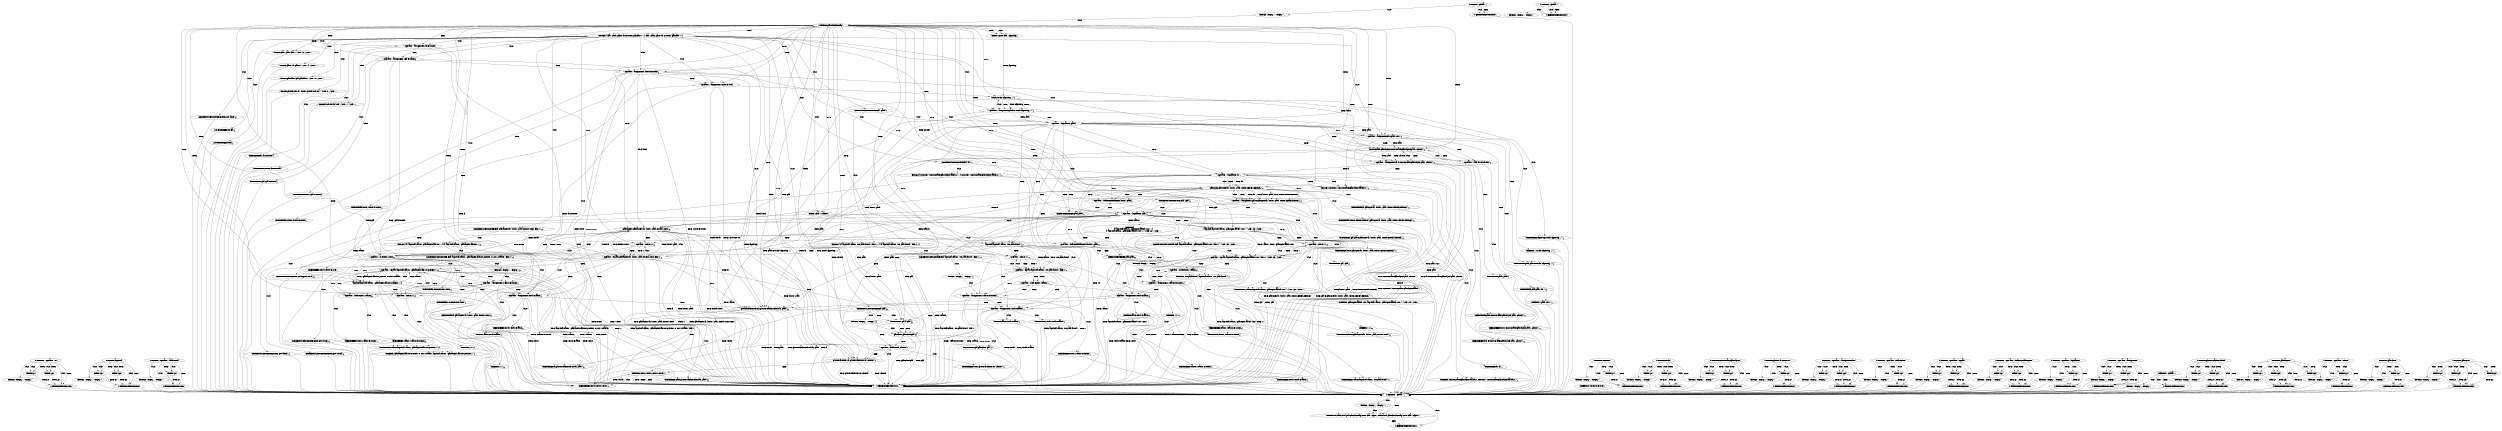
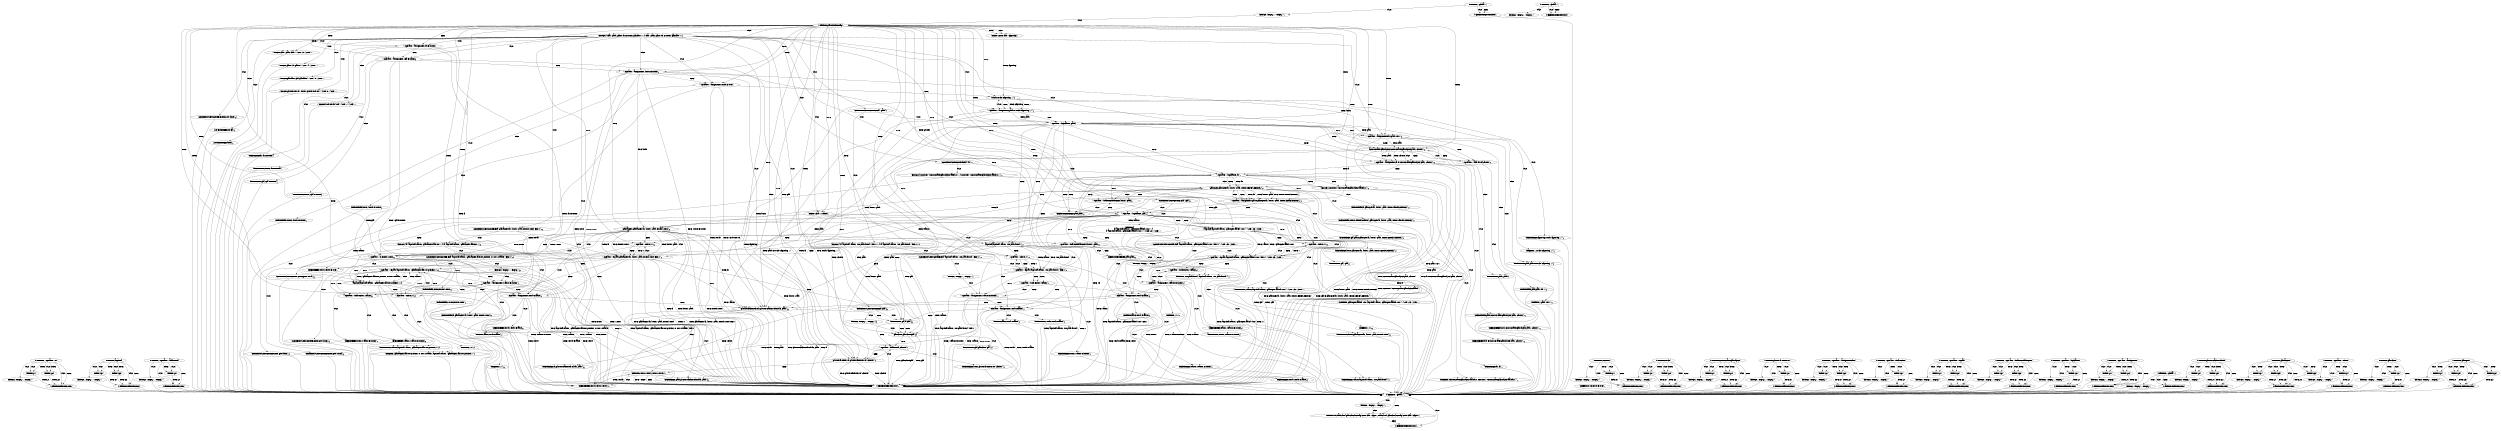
edge "(glfs_access,glfs_access(fs, hosts->path, R_OK|W_OK))" -> "(METHOD,glfs_check_config)": reversed
edge "(<operator>.assignment,result = true)" -> "(IDENTIFIER,result,result = true)": label "CDG: " -> "AST: "
edge "(<operator>.or,R_OK|W_OK)" -> "(IDENTIFIER,W_OK,R_OK|W_OK)": now "(<operator>.or,R_OK|W_OK)" -> "(IDENTIFIER,result,result = true)"
